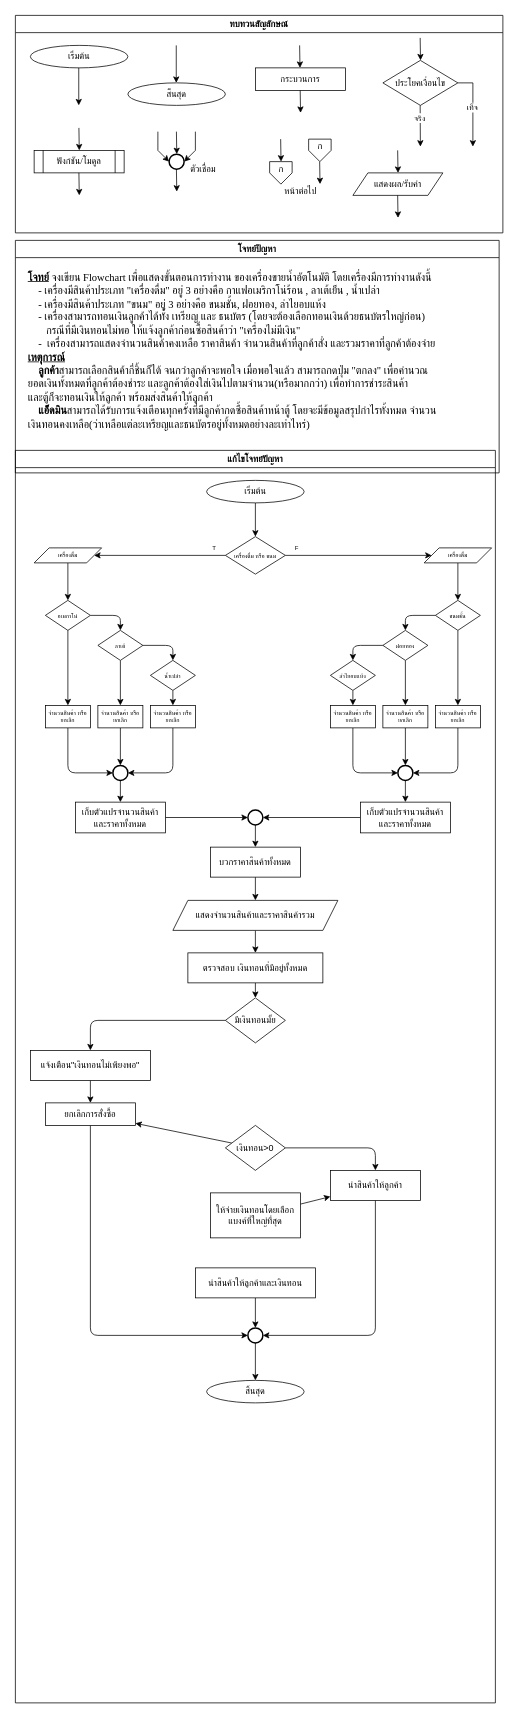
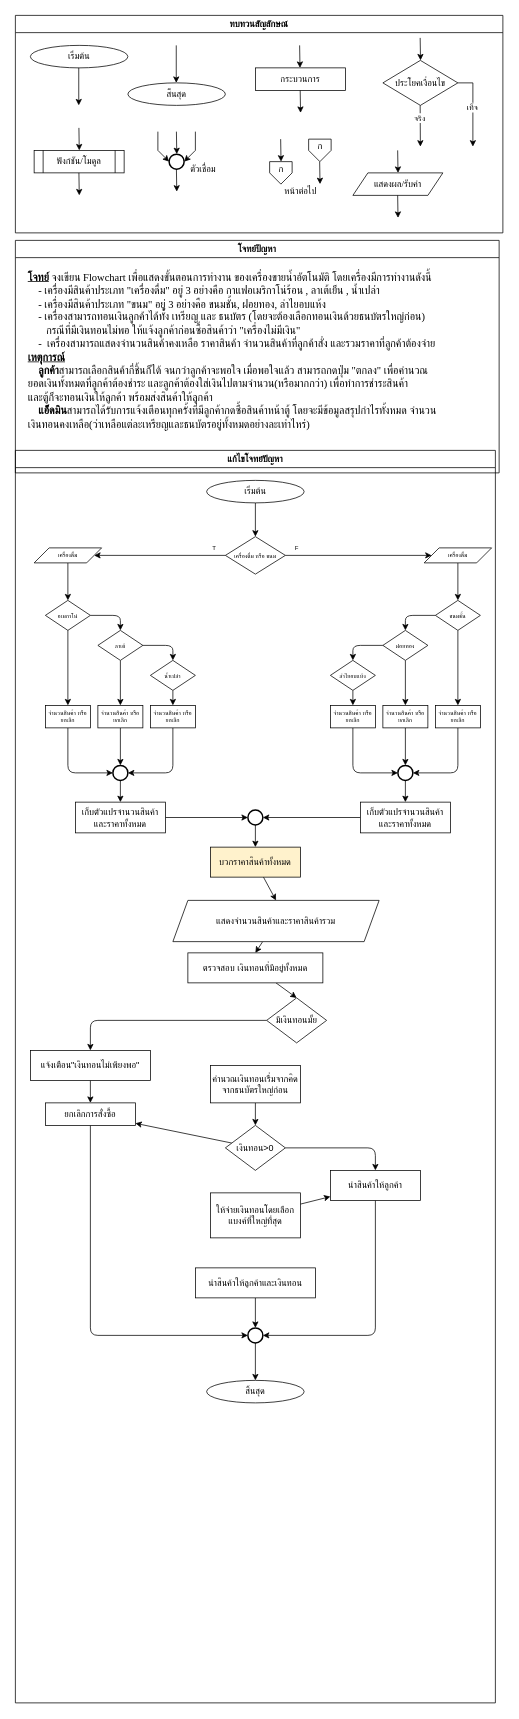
node "บวกราคาสินค้าทั้งหมด": fillcolor #ffffff -> #fff2cc
node "แสดงจำนวนสินค้าและราคาสินค้ารวม": size 165x30 -> 206x41
node "มีเงินทอนมั้ย": moved (255, 1020) -> (297, 1020)
node "คำนวณเงินทอนเรื่มจากคิดจากธนบัตรใหญ่ก่อน": added
edge "คำนวณเงินทอนเรื่มจากคิดจากธนบัตรใหญ่ก่อน" -> "เงินทอน>0": added
